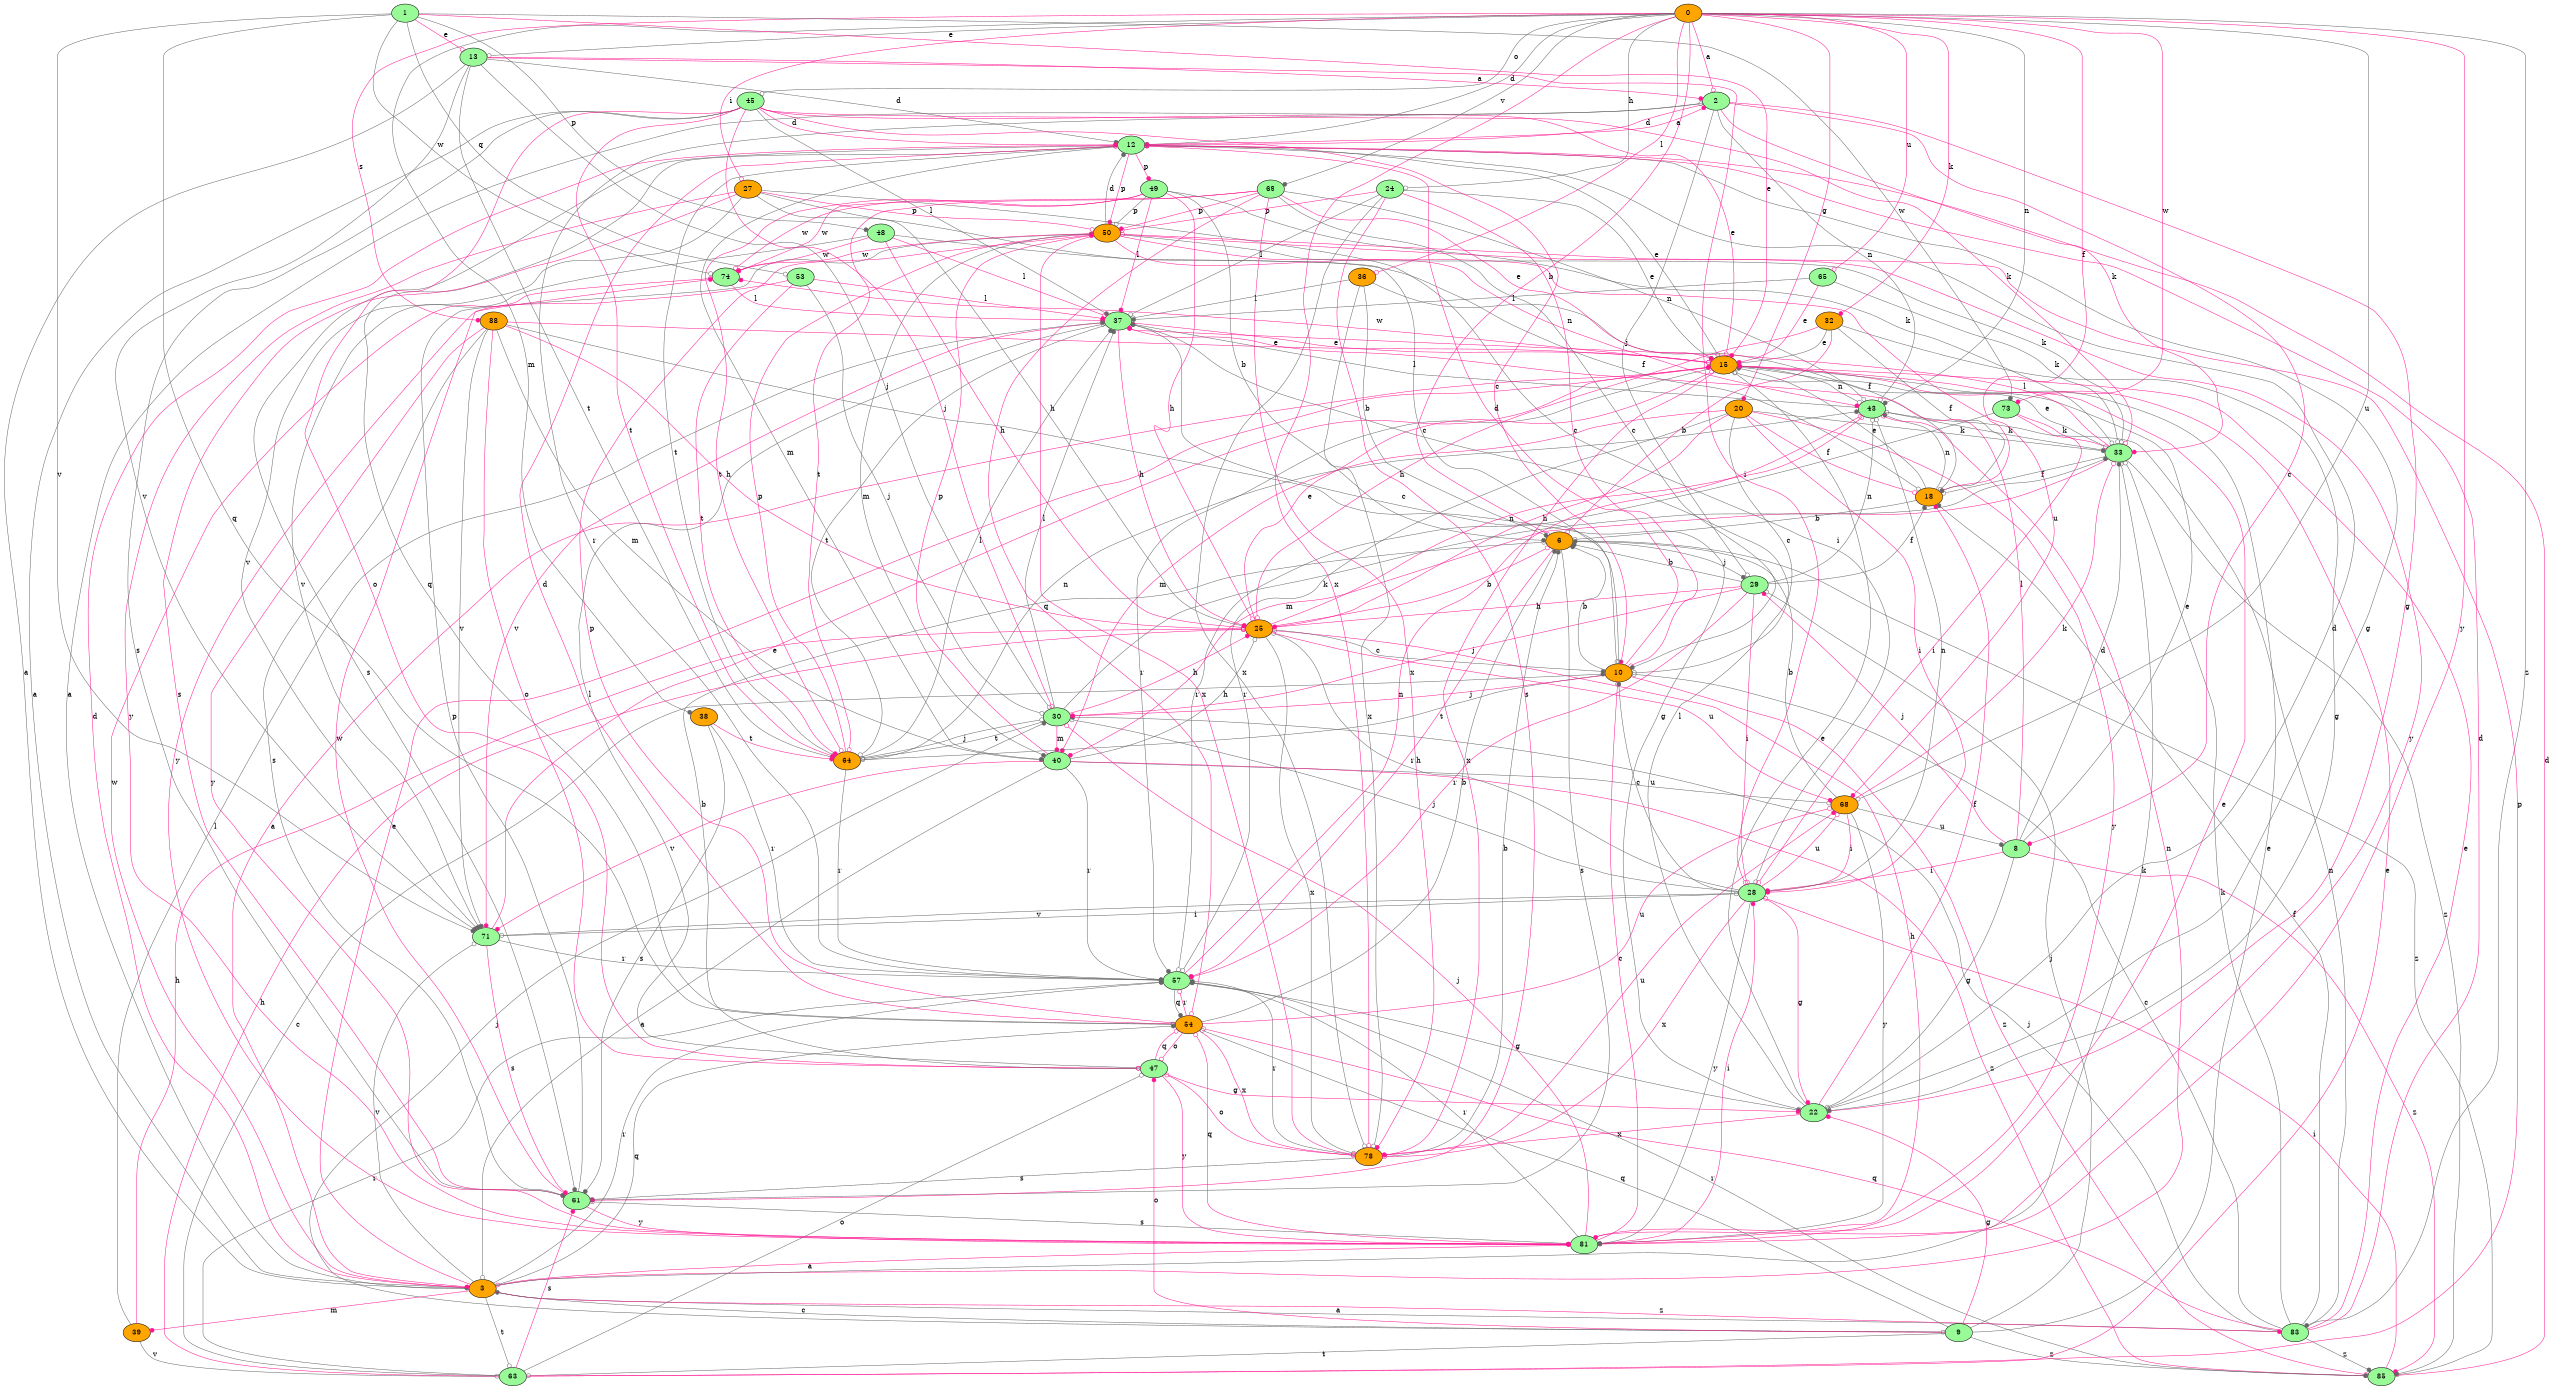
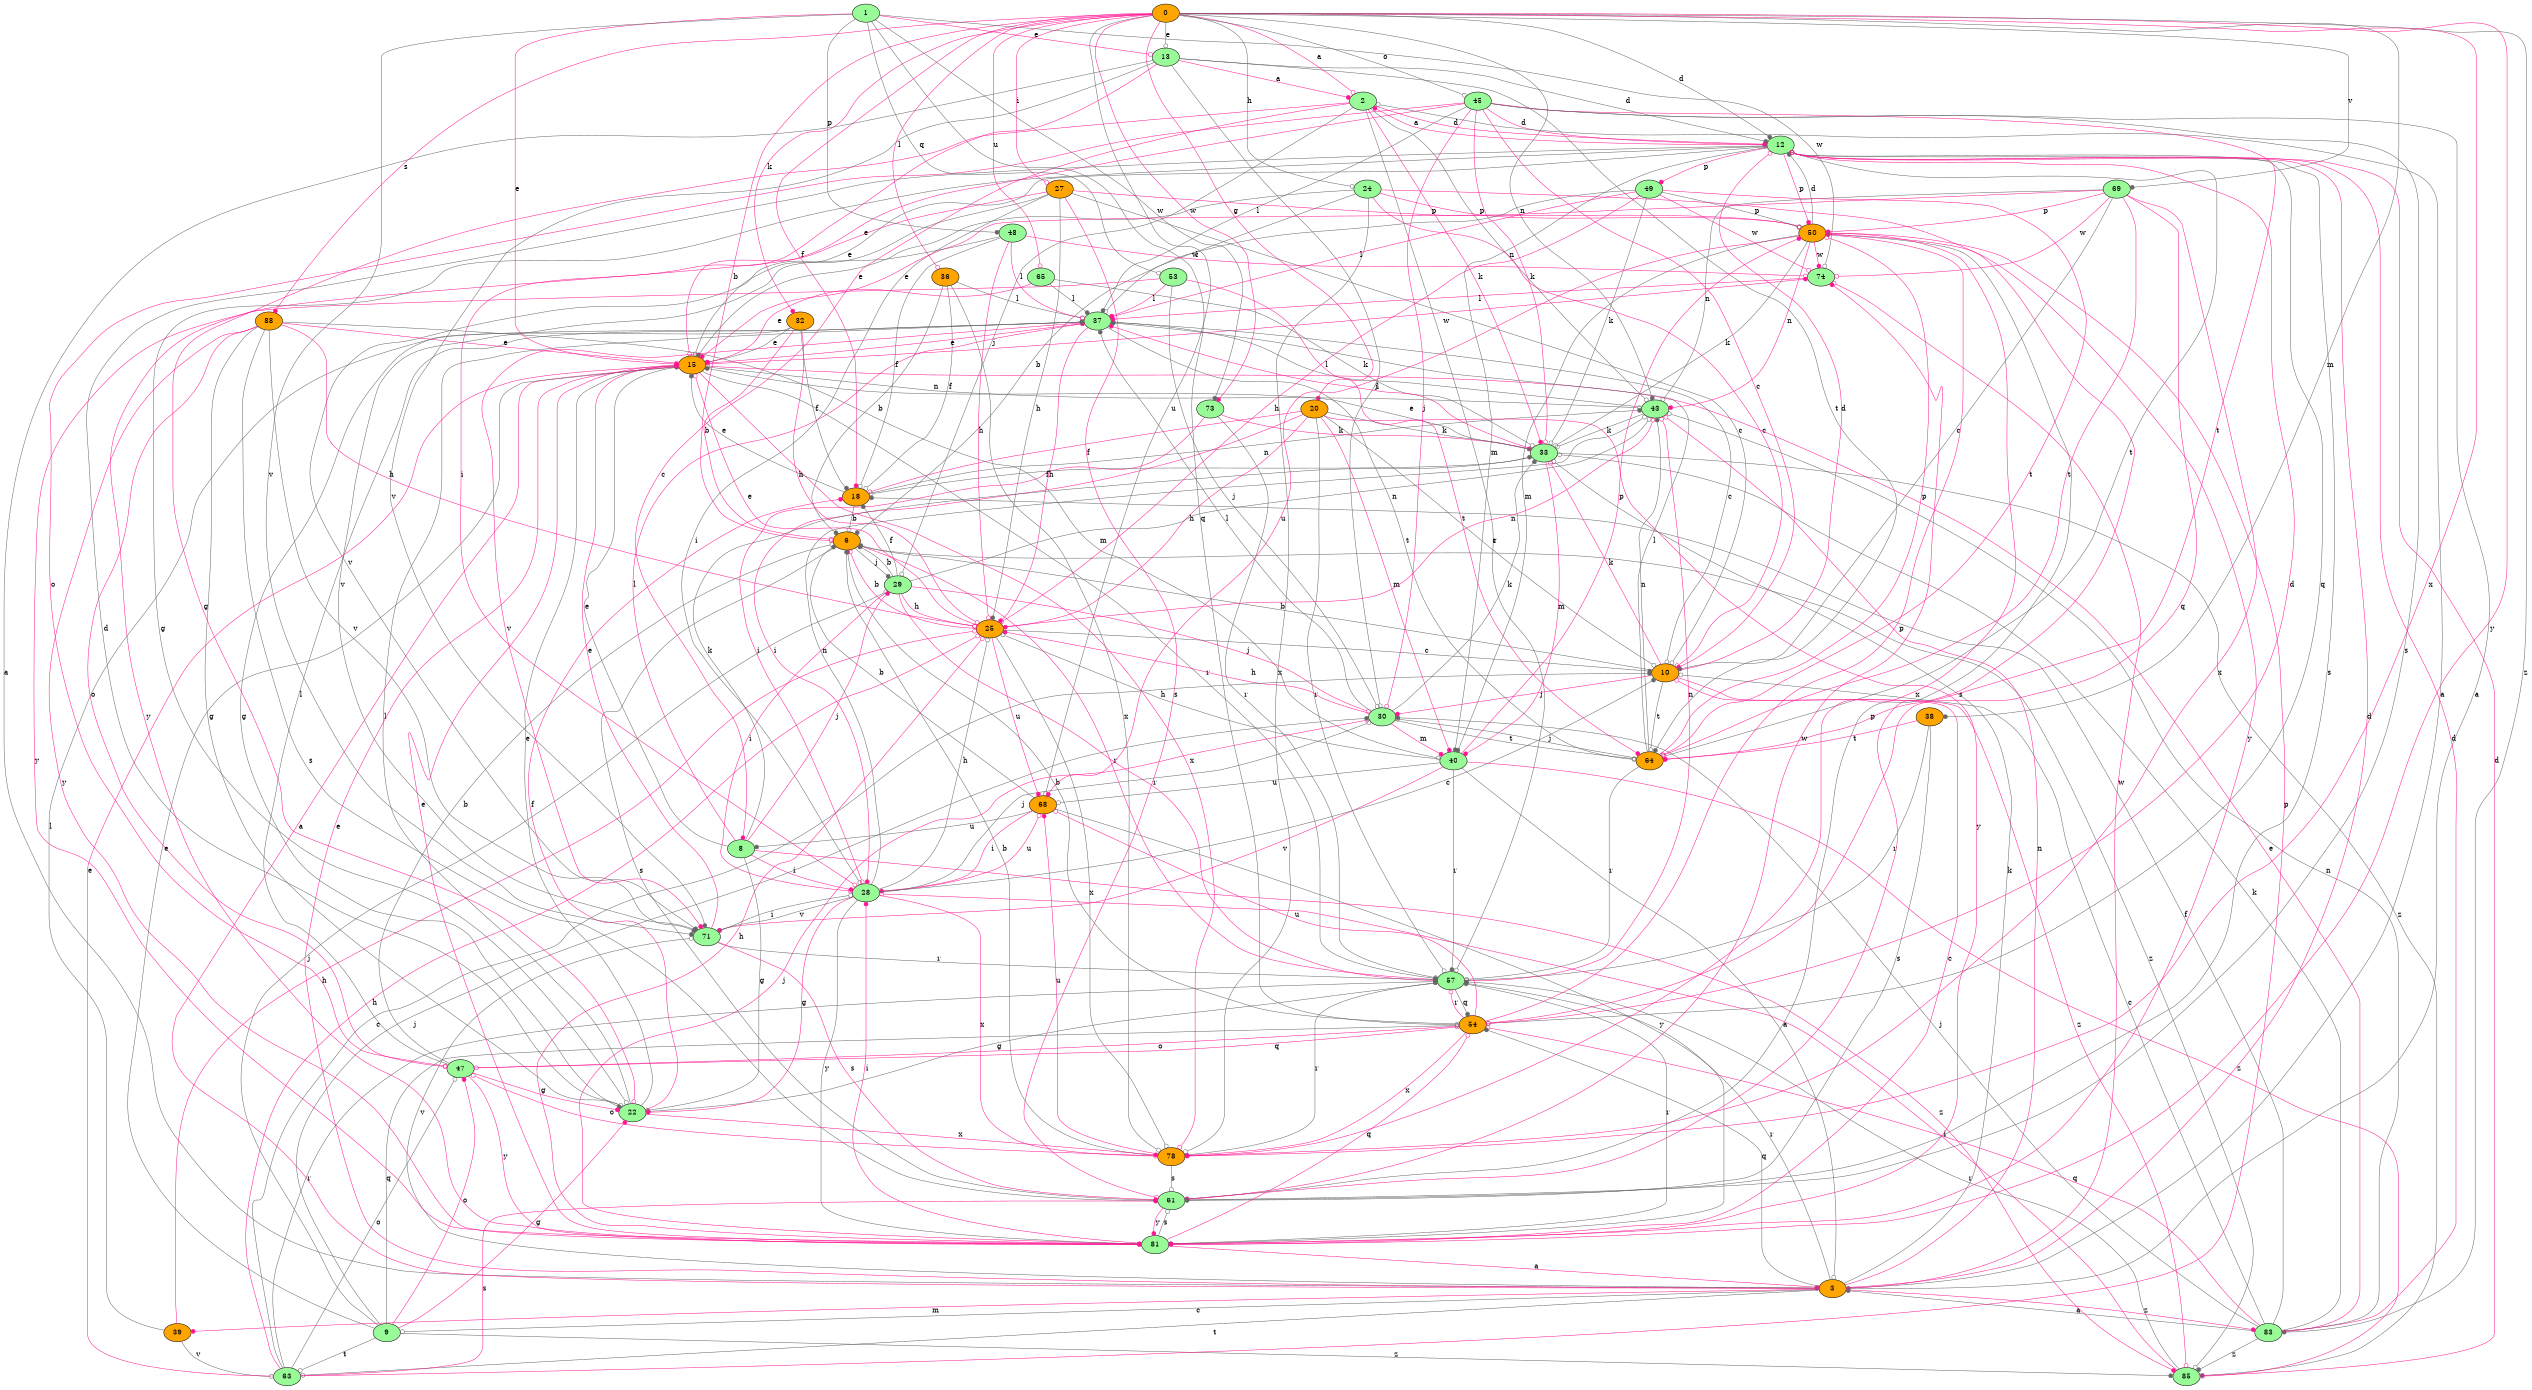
edge "8" -> "33": label "d" -> "k"
edge "68" -> "33": now "10" -> "33"
